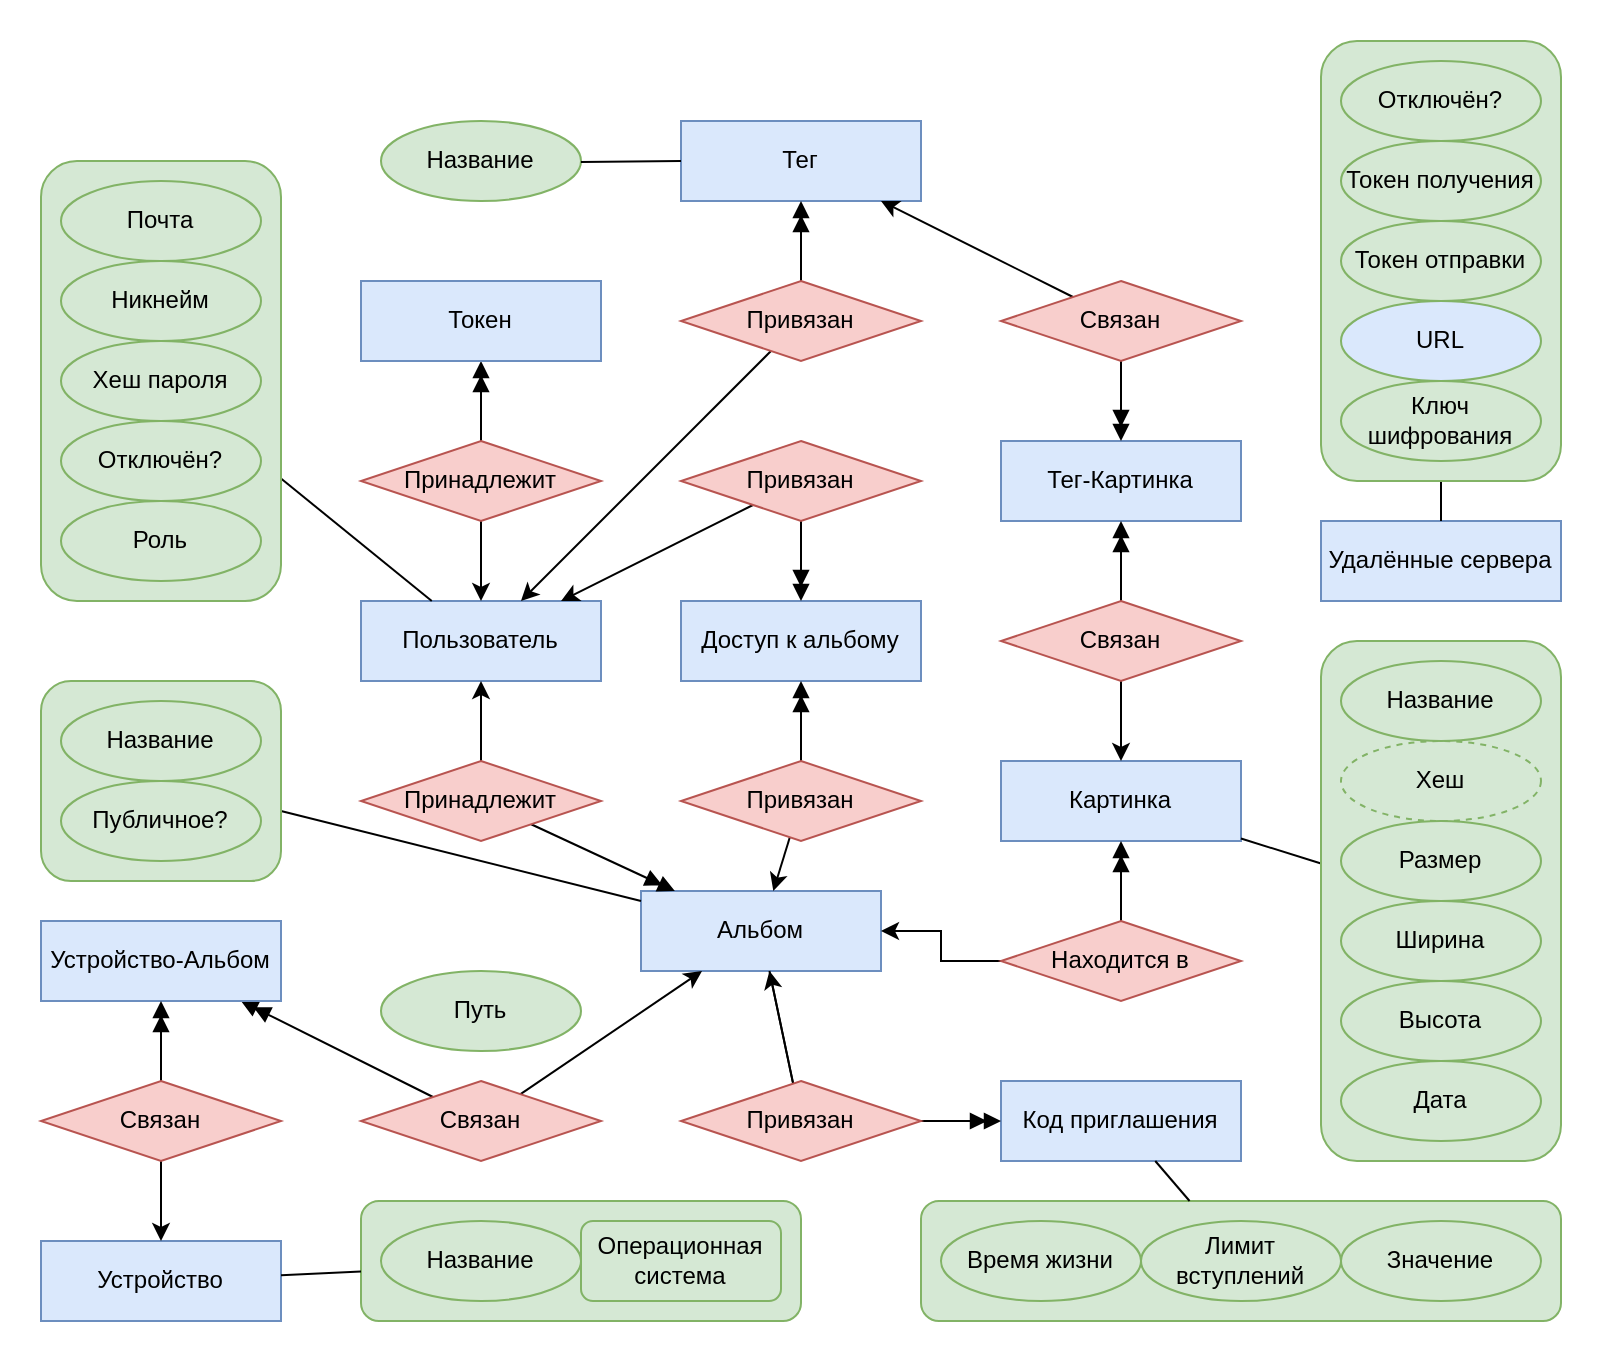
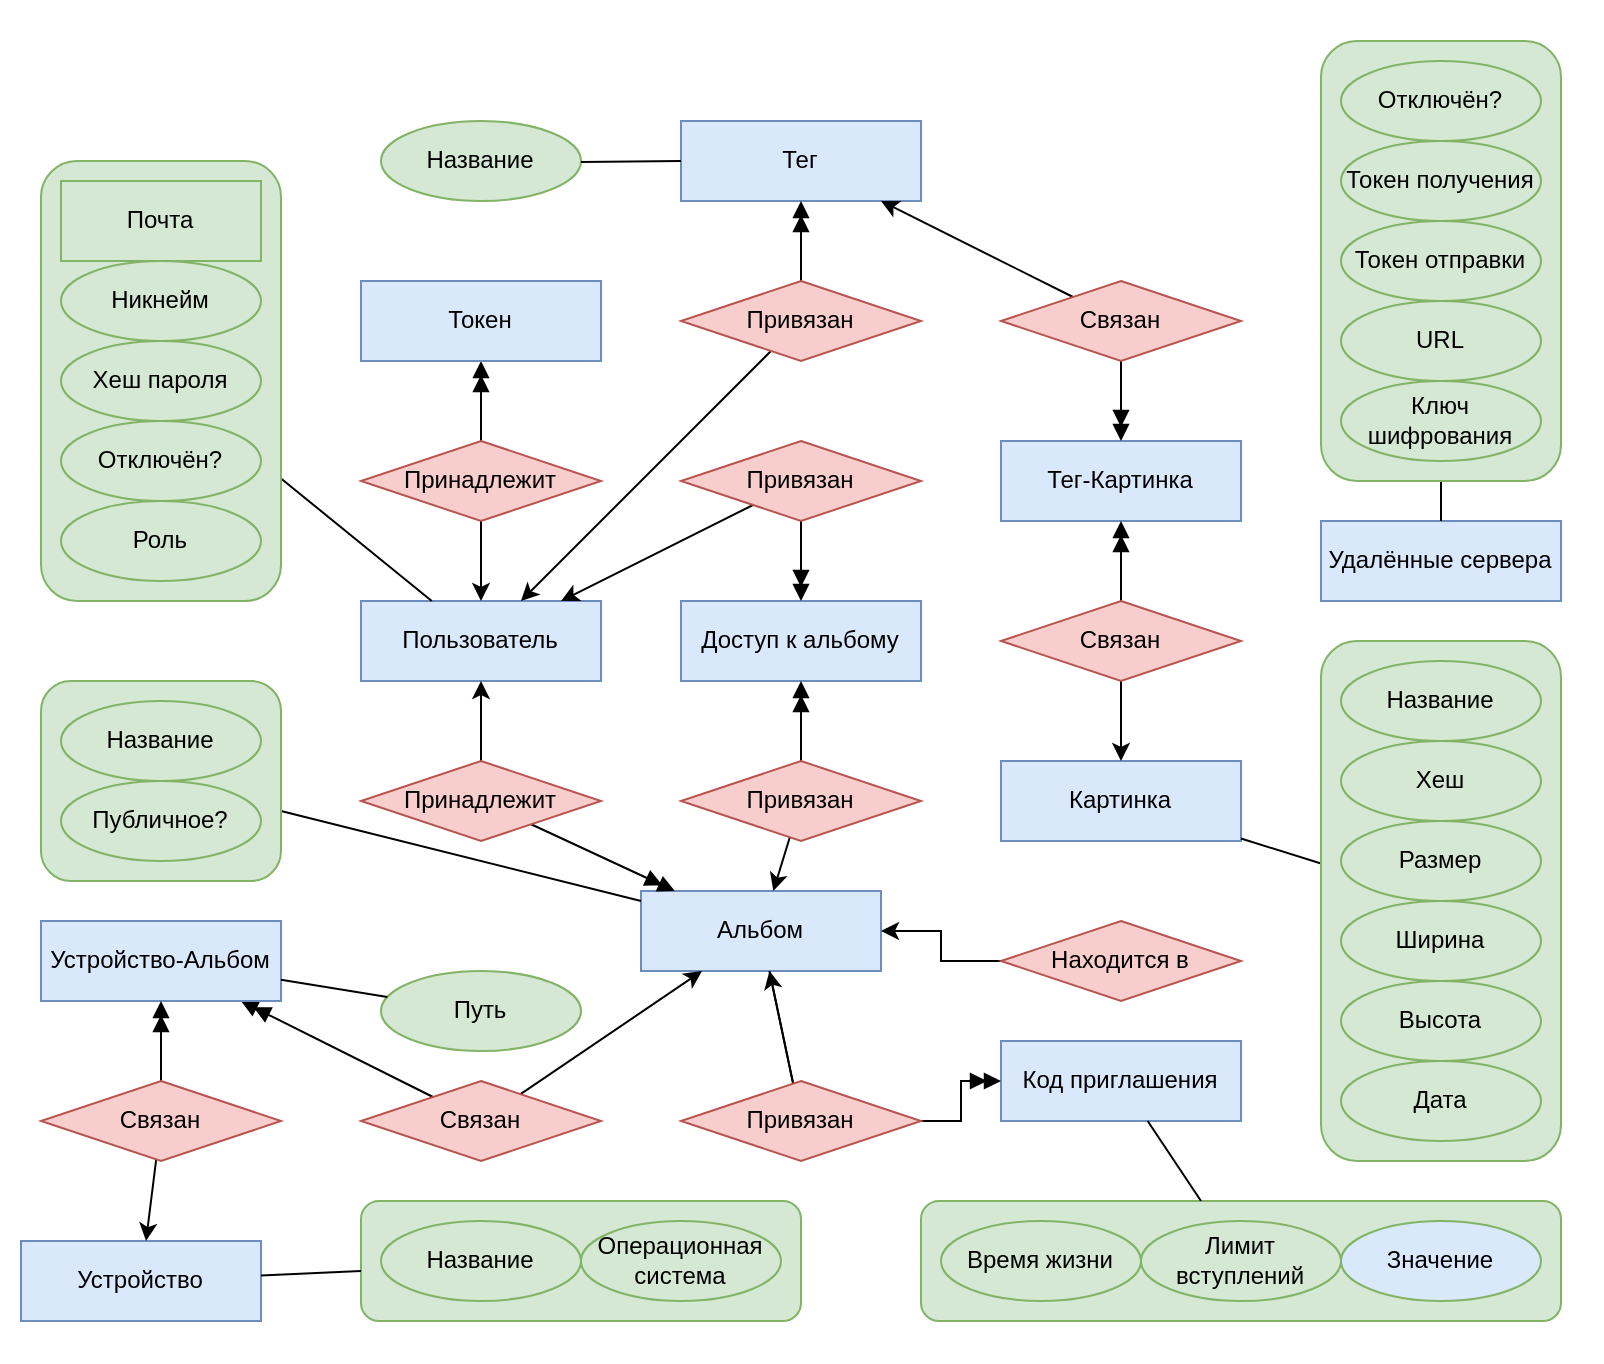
node "Почта": shape ellipse -> rectangle
node "URL": fillcolor #dae8fc -> #d5e8d4
node "Хеш": style dashed -> solid
edge "Находится в" -> "Картинка": removed
edge "Устройство-Альбом" -- "Путь": added
node "Код приглашения": moved (1121, 1121) -> (1121, 1081)
node "Операционная система": shape rounded rectangle -> ellipse
node "Значение": fillcolor #d5e8d4 -> #dae8fc
node "Устройство": moved (161, 1281) -> (141, 1281)
